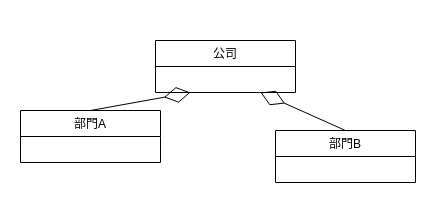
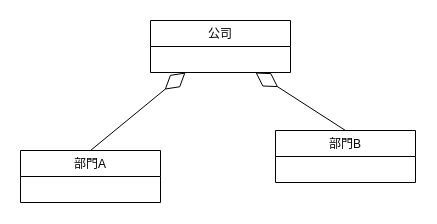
node "公司": moved (226, 67) -> (221, 47)
node "部門A": moved (91, 137) -> (91, 177)
